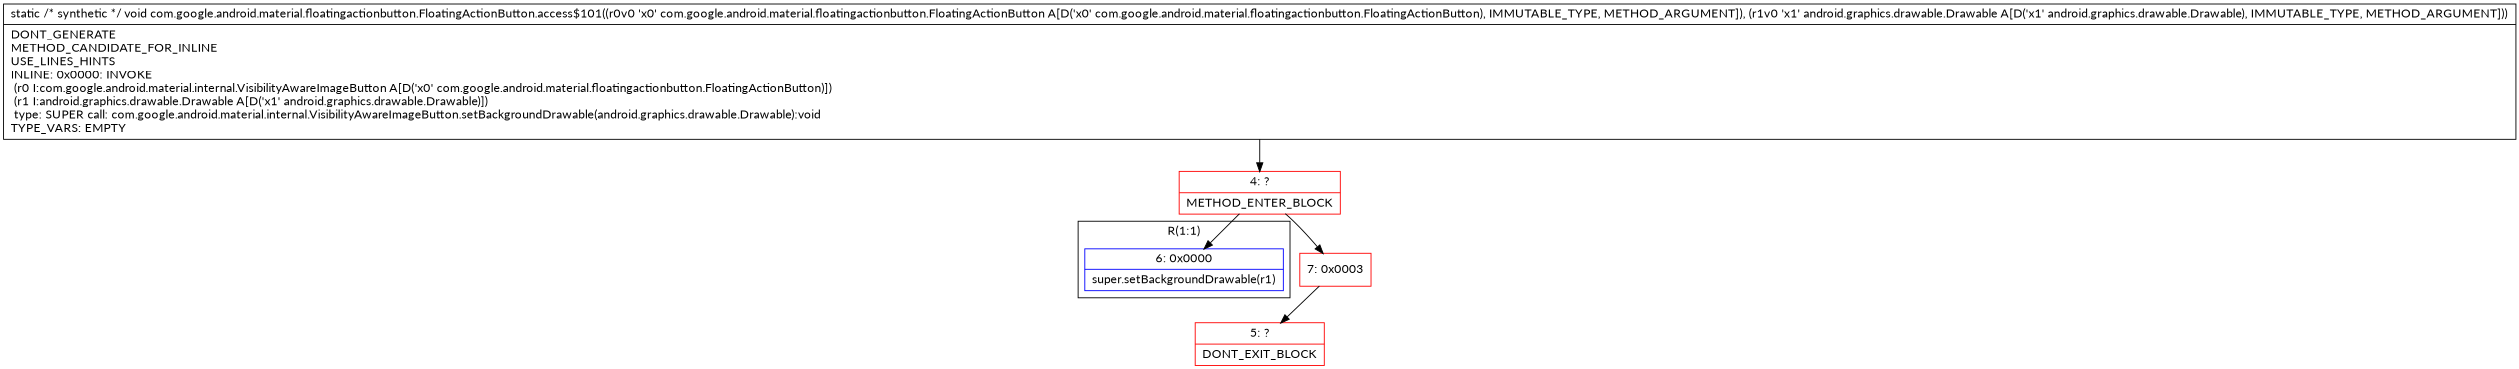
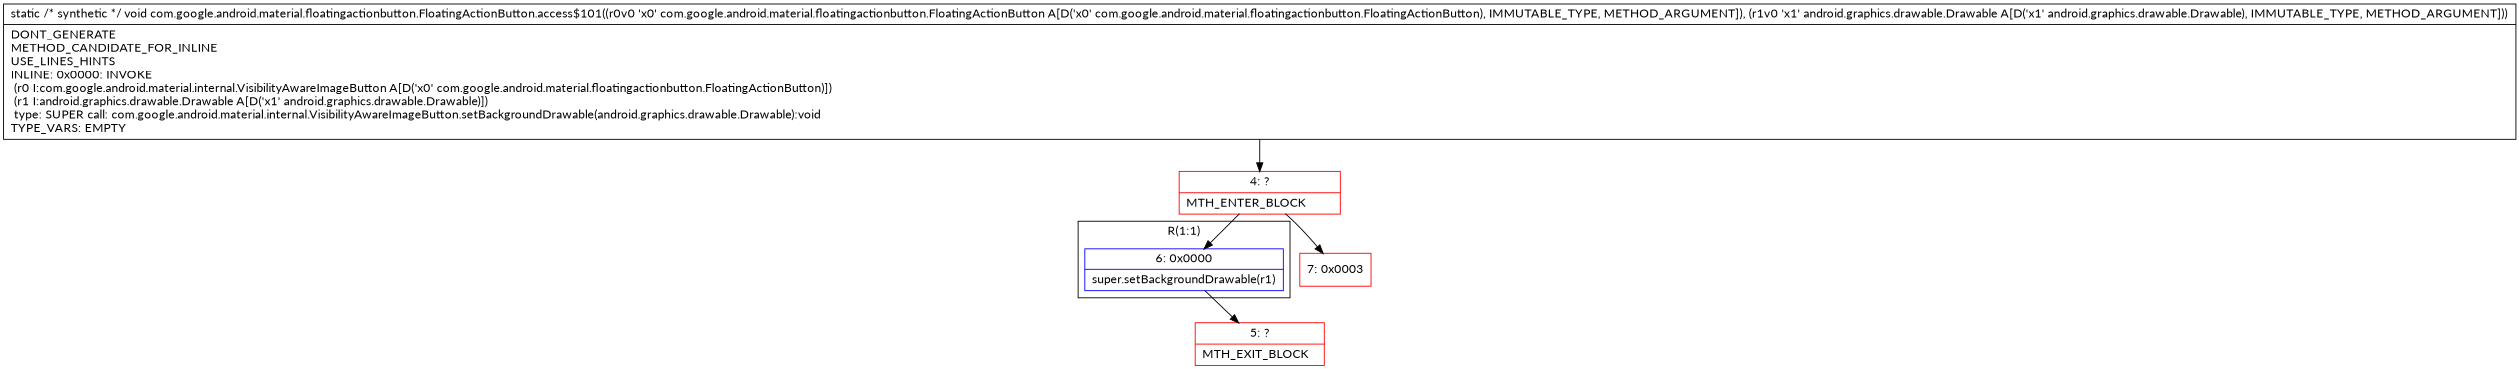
node "4: ?": text "METHOD_ENTER_BLOCK" -> "MTH_ENTER_BLOCK"
edge "7: 0x0003" -> "5: ?": now "6: 0x0000" -> "5: ?"
node "5: ?": text "DONT_EXIT_BLOCK" -> "MTH_EXIT_BLOCK"
